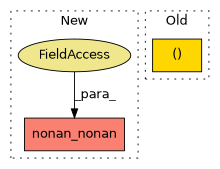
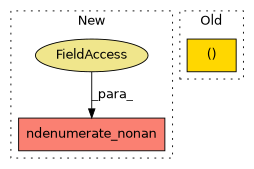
node "nonan_nonan": label "nonan_nonan" -> "ndenumerate_nonan"
